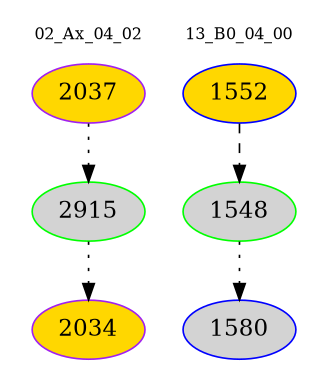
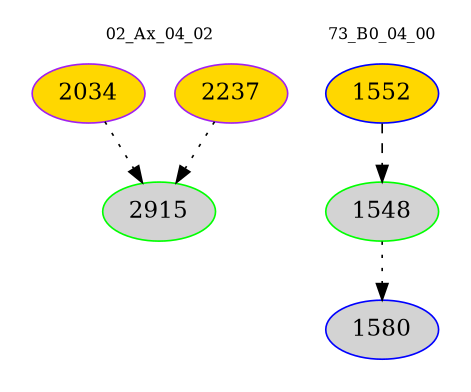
cluster "13_B0_04_00": label "13_B0_04_00" -> "73_B0_04_00"
node "2037": label "2037" -> "2237"
edge "2915" -> "2034": reversed
